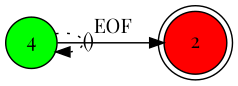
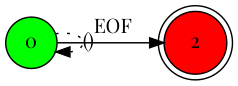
node "4": label "4" -> "0"
